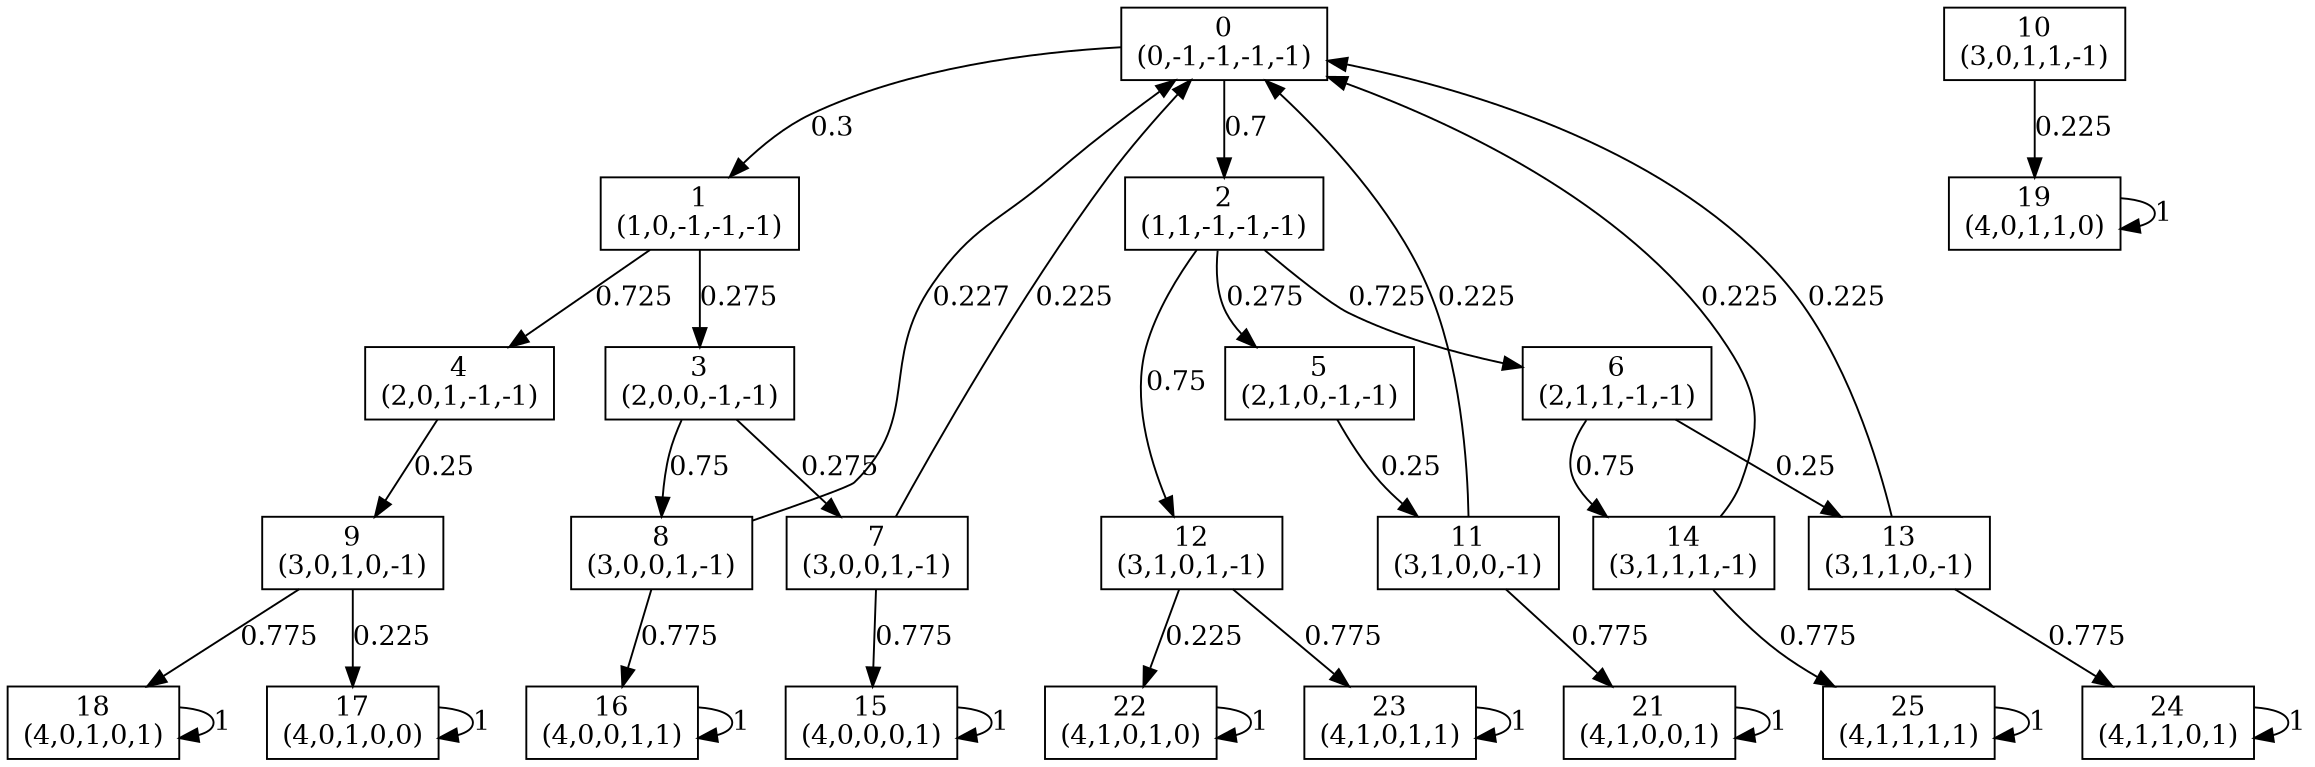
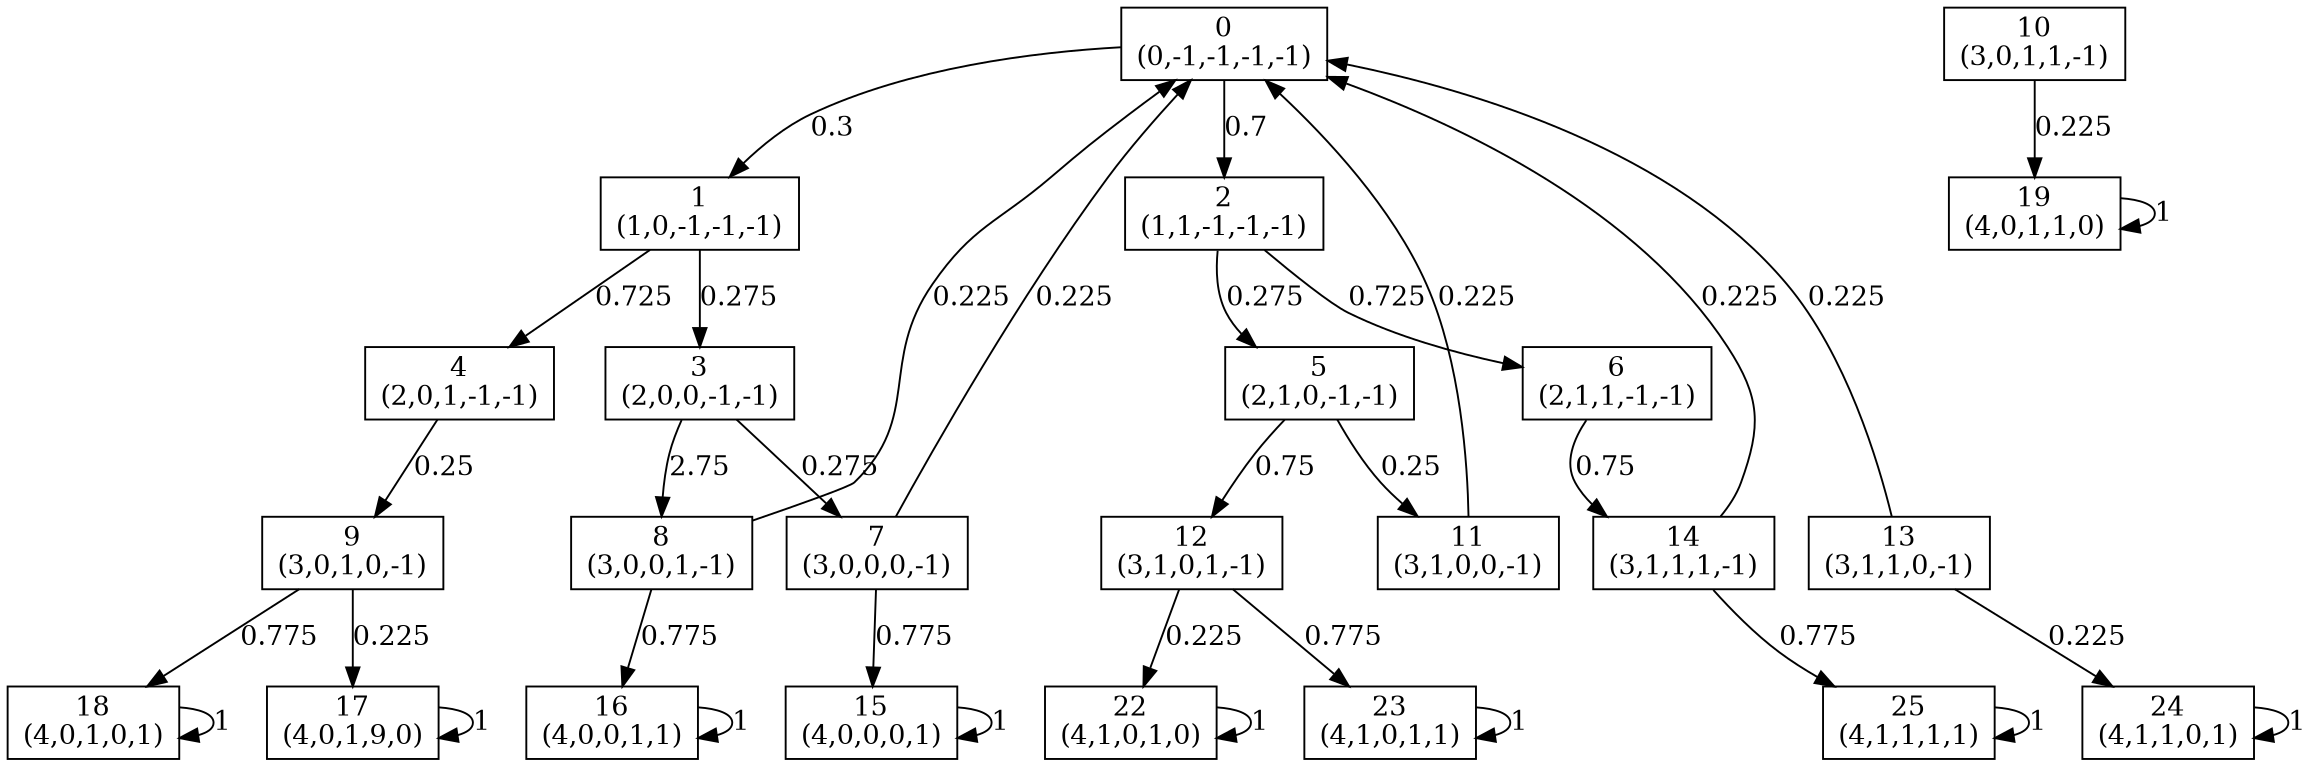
edge "8 (3,0,0,1,-1)" -> "0 (0,-1,-1,-1,-1)": label "0.227" -> "0.225"
edge "2 (1,1,-1,-1,-1)" -> "12 (3,1,0,1,-1)": now "5 (2,1,0,-1,-1)" -> "12 (3,1,0,1,-1)"
edge "3 (2,0,0,-1,-1)" -> "8 (3,0,0,1,-1)": label "0.75" -> "2.75"
edge "6 (2,1,1,-1,-1)" -> "13 (3,1,1,0,-1)": removed, label "0.25"
node "7 (3,0,0,1,-1)": label "7 (3,0,0,1,-1)" -> "7 (3,0,0,0,-1)"
edge "13 (3,1,1,0,-1)" -> "24 (4,1,1,0,1)": label "0.775" -> "0.225"
node "17 (4,0,1,0,0)": label "17 (4,0,1,0,0)" -> "17 (4,0,1,9,0)"
node "21 (4,1,0,0,1)": removed
